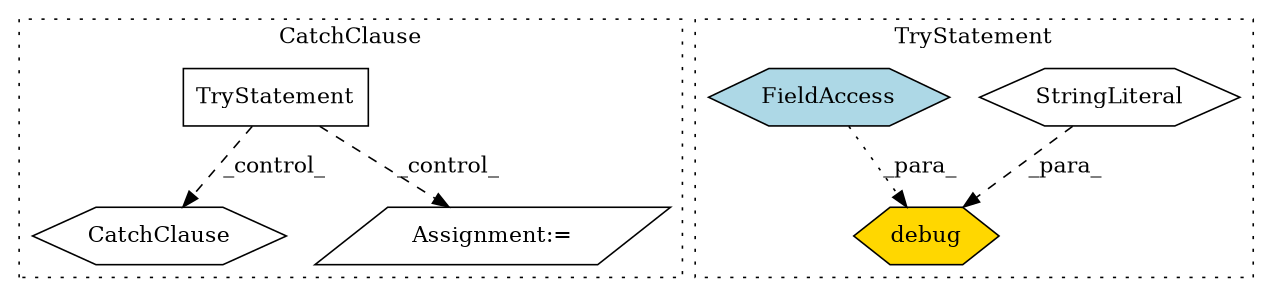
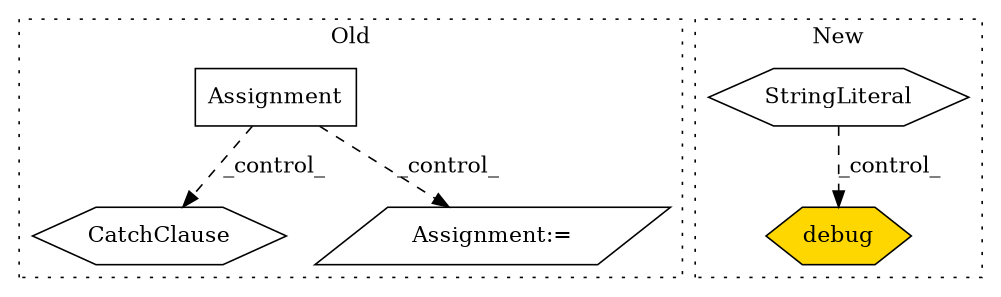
cluster "CatchClause": label "CatchClause" -> "Old"
cluster "TryStatement": label "TryStatement" -> "New"
node "TryStatement": label "TryStatement" -> "Assignment"
node "FieldAccess": removed
edge "StringLiteral" -> "debug": label "_para_" -> "_control_"
